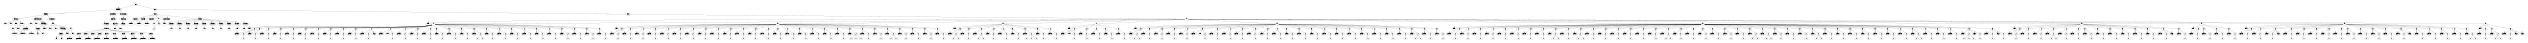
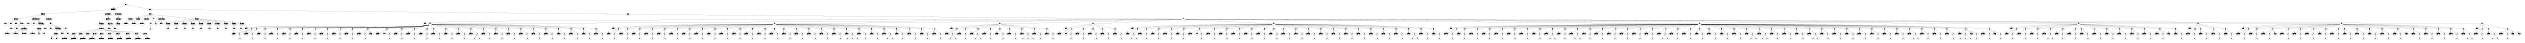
node "name": removed
node "forename": added
